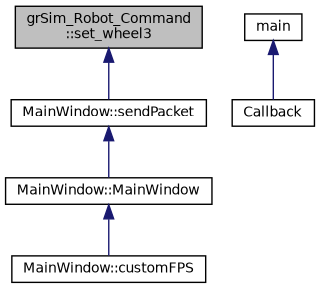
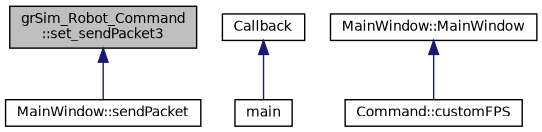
node "grSim_Robot_Command ::set_wheel3": label "grSim_Robot_Command ::set_wheel3" -> "grSim_Robot_Command ::set_sendPacket3"
edge "Callback" -> "main": reversed
edge "MainWindow::MainWindow" -> "MainWindow::sendPacket": removed
node "MainWindow::customFPS": label "MainWindow::customFPS" -> "Command::customFPS"
